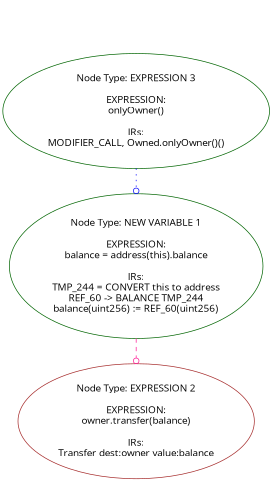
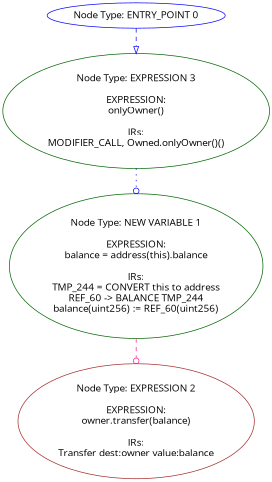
node "Node Type: ENTRY_POINT 0": added
